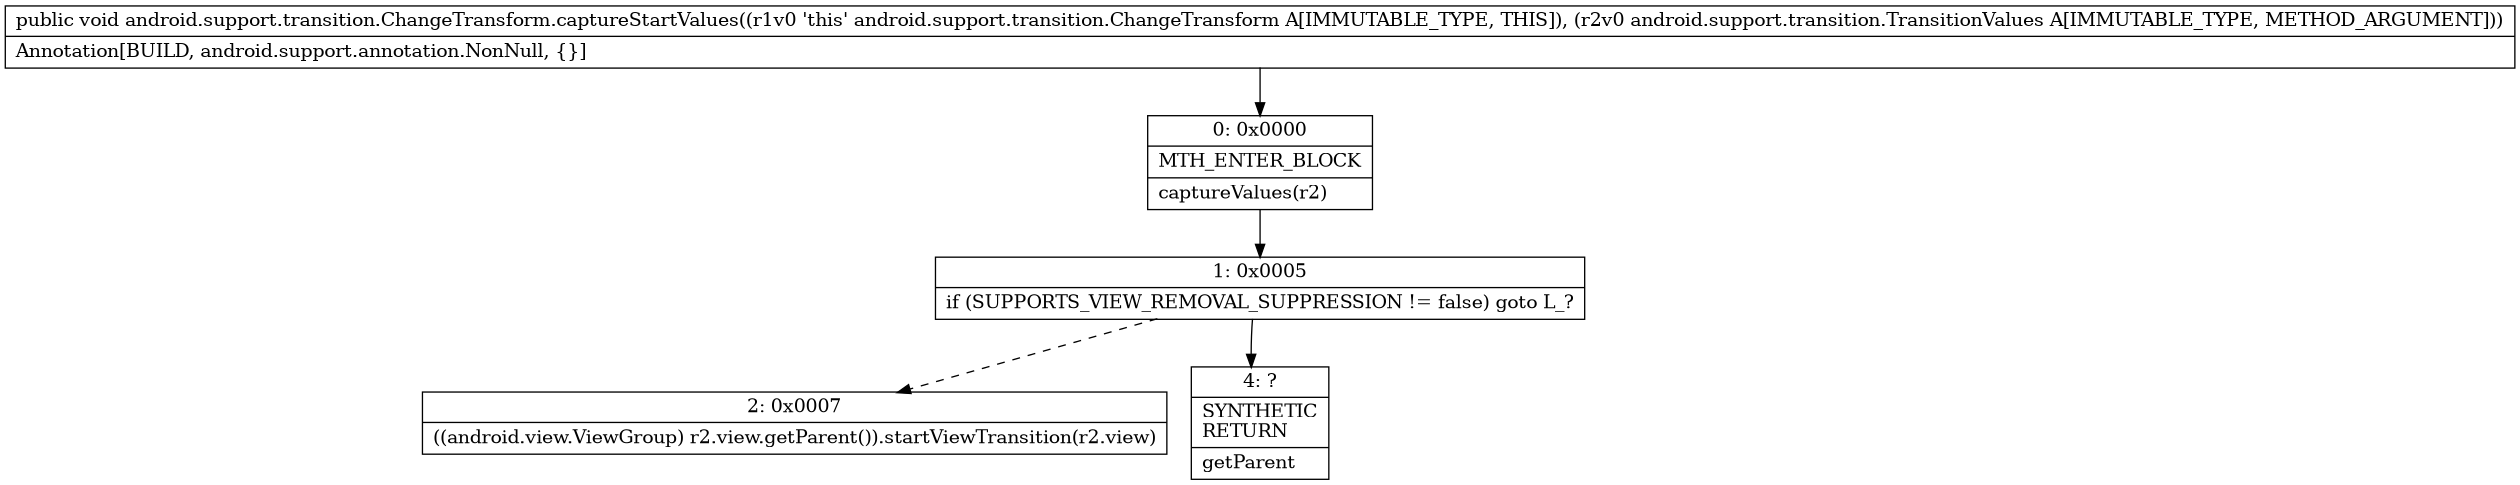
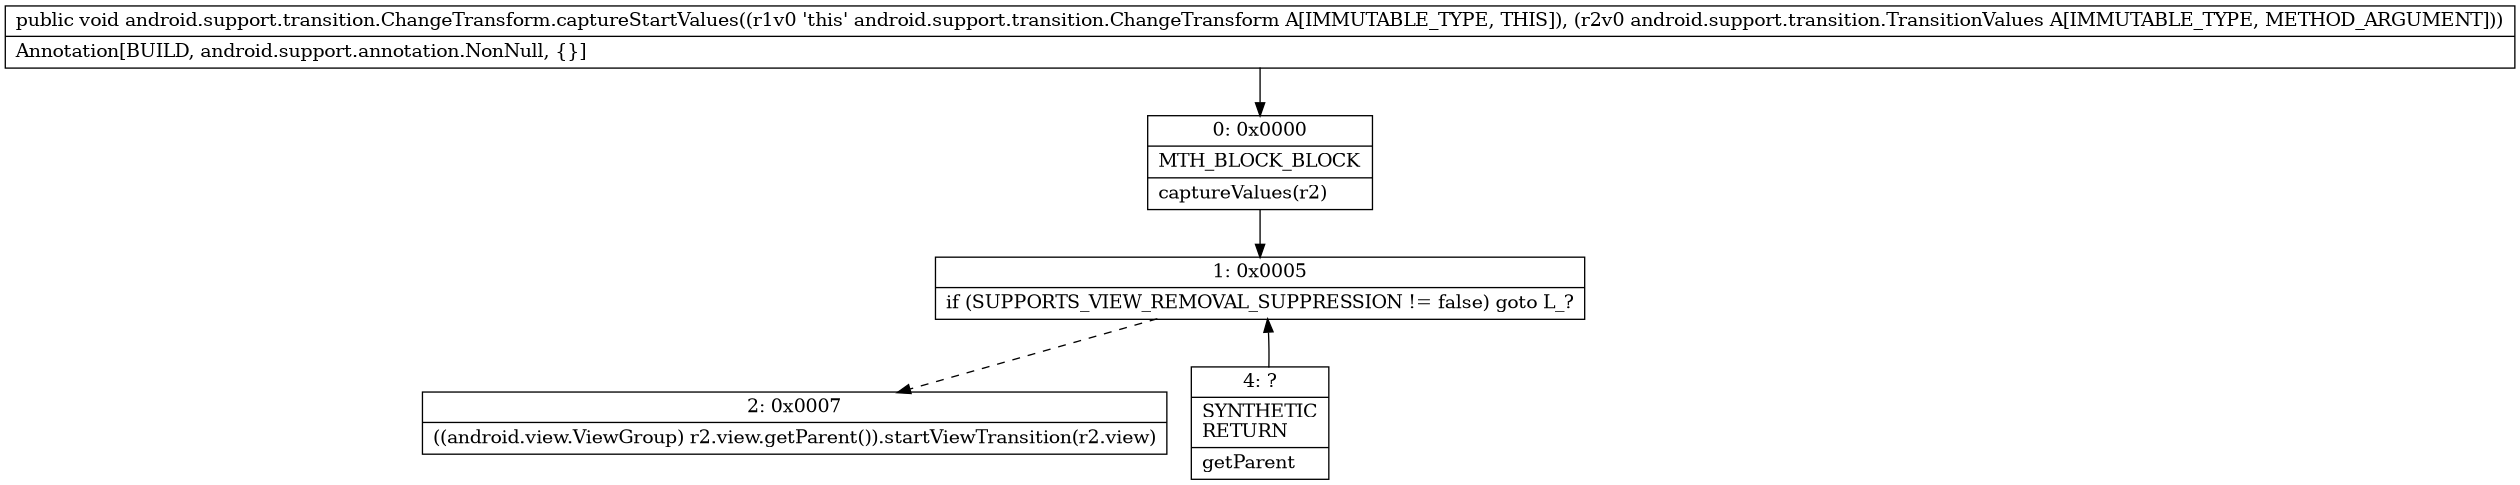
node "0: 0x0000": text "MTH_ENTER_BLOCK" -> "MTH_BLOCK_BLOCK"
edge "1: 0x0005" -> "4: ?": reversed
